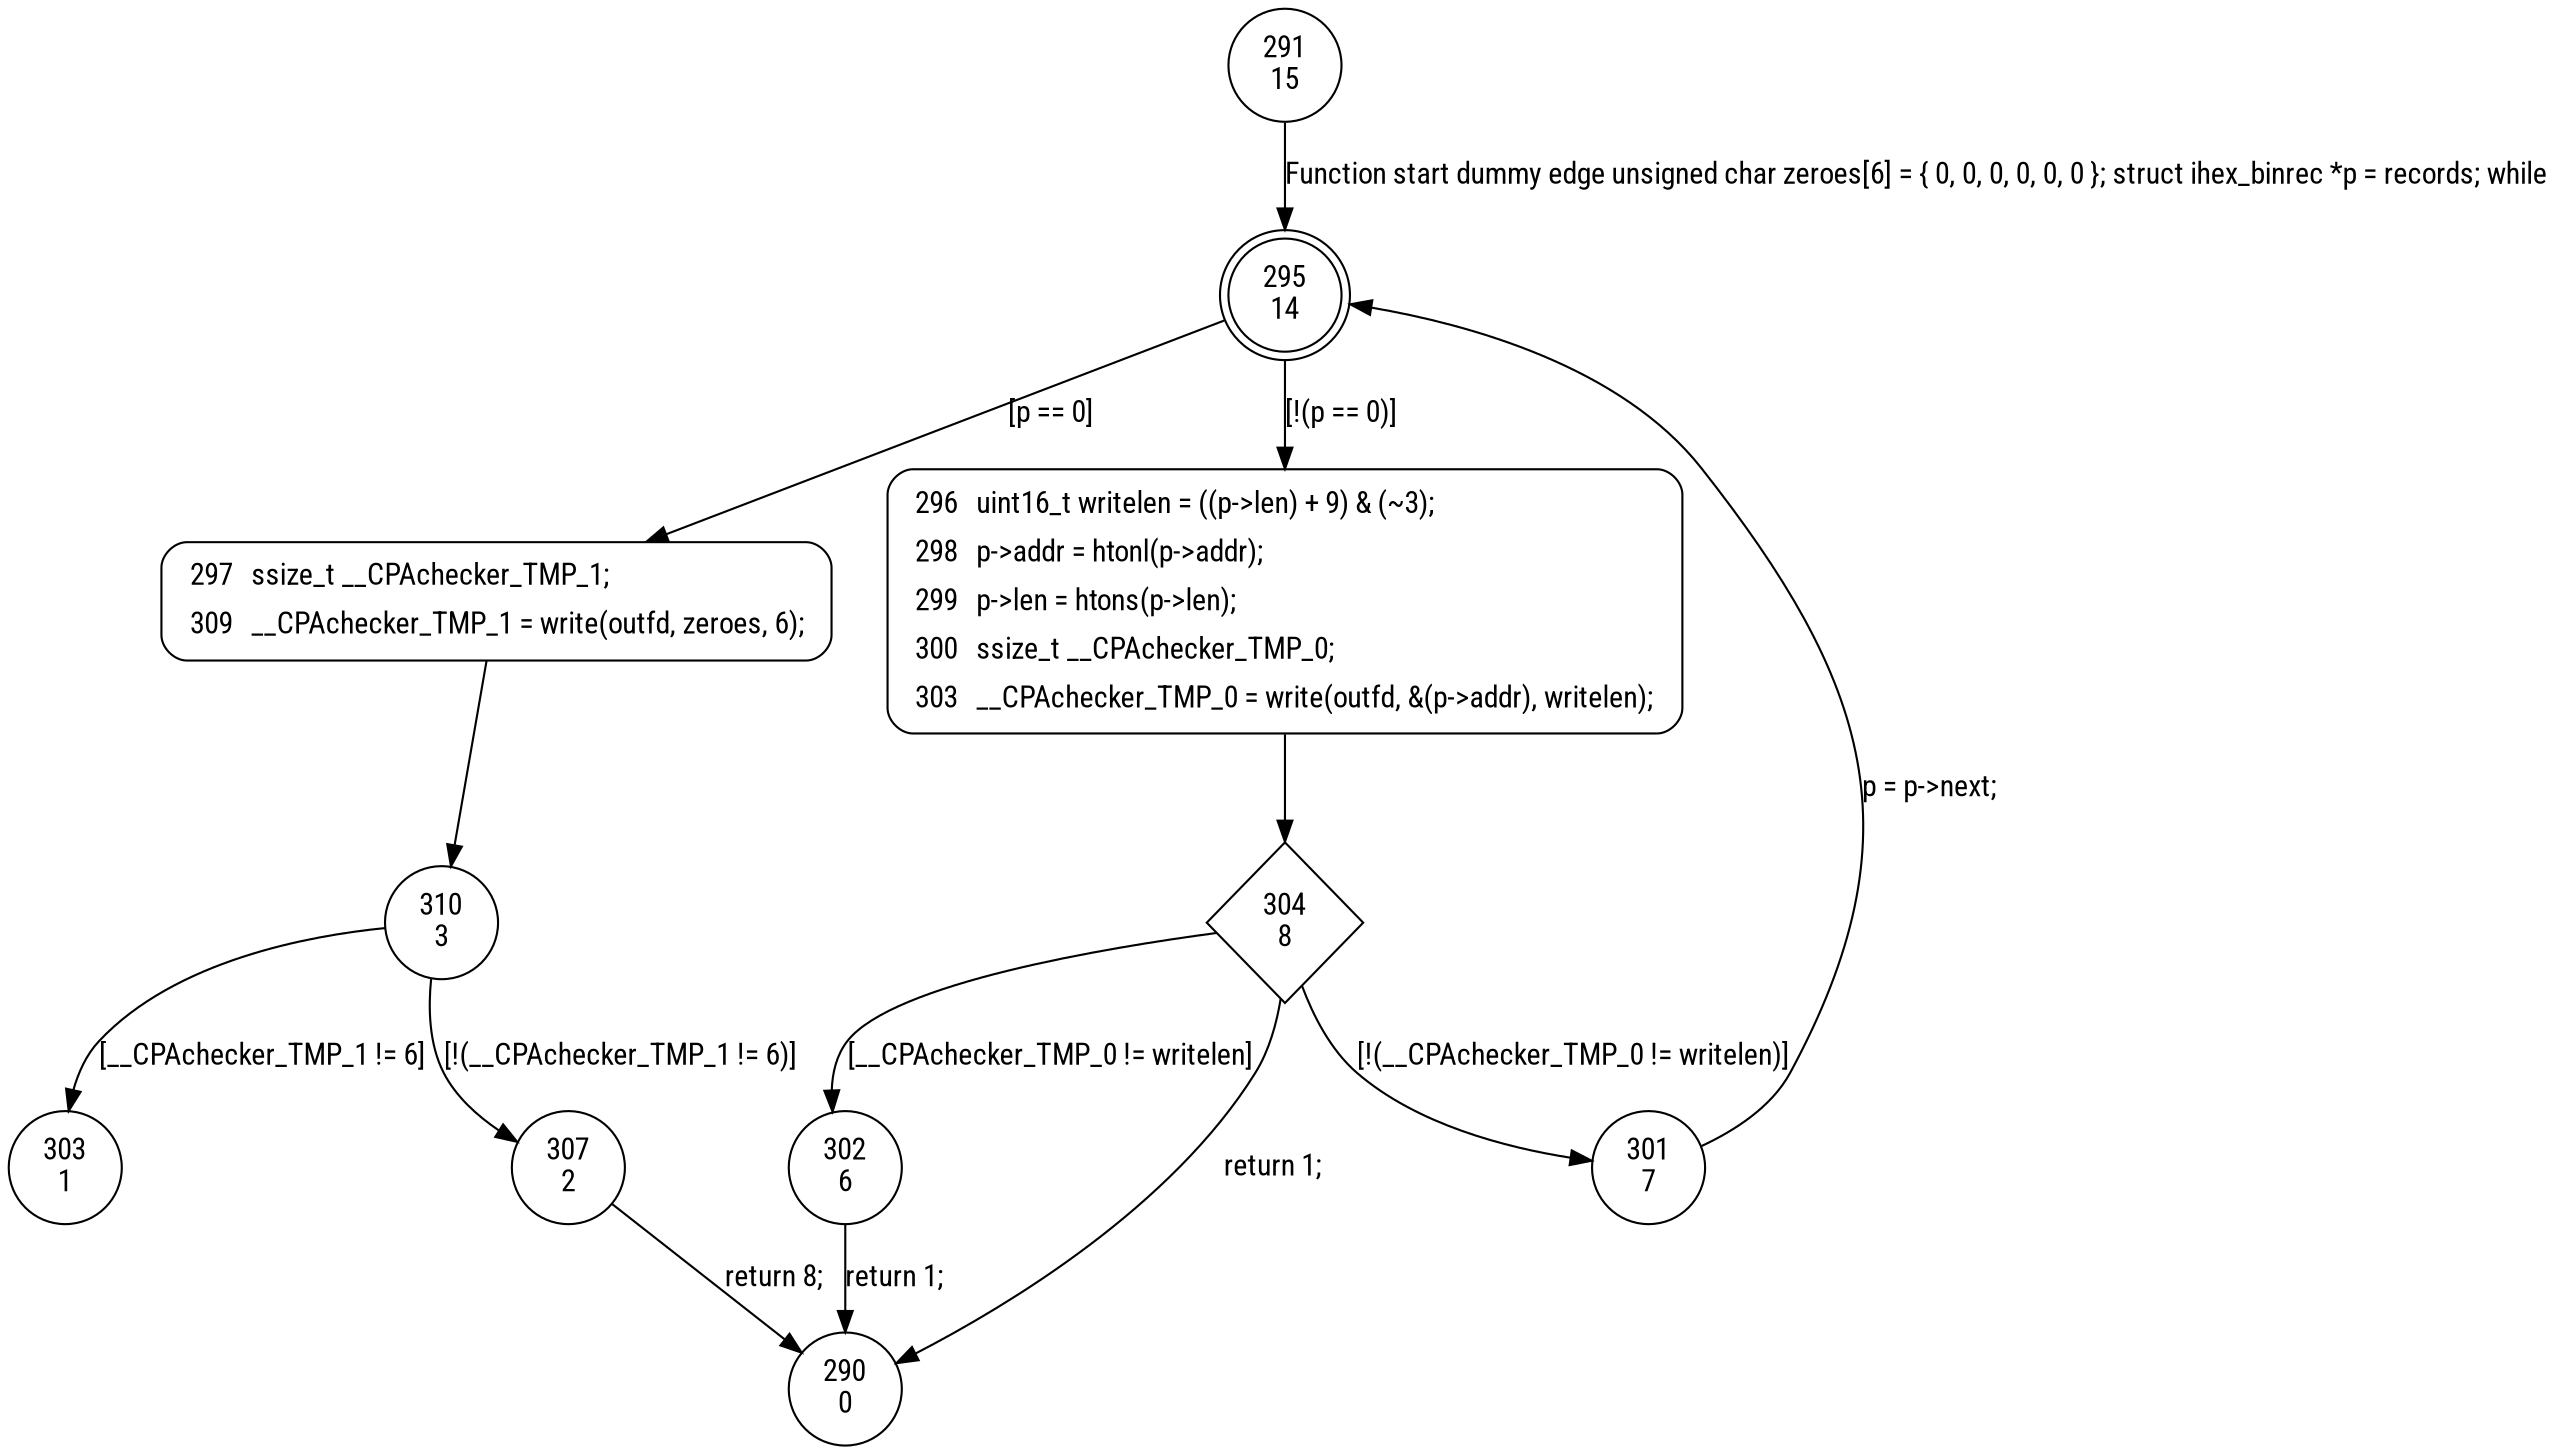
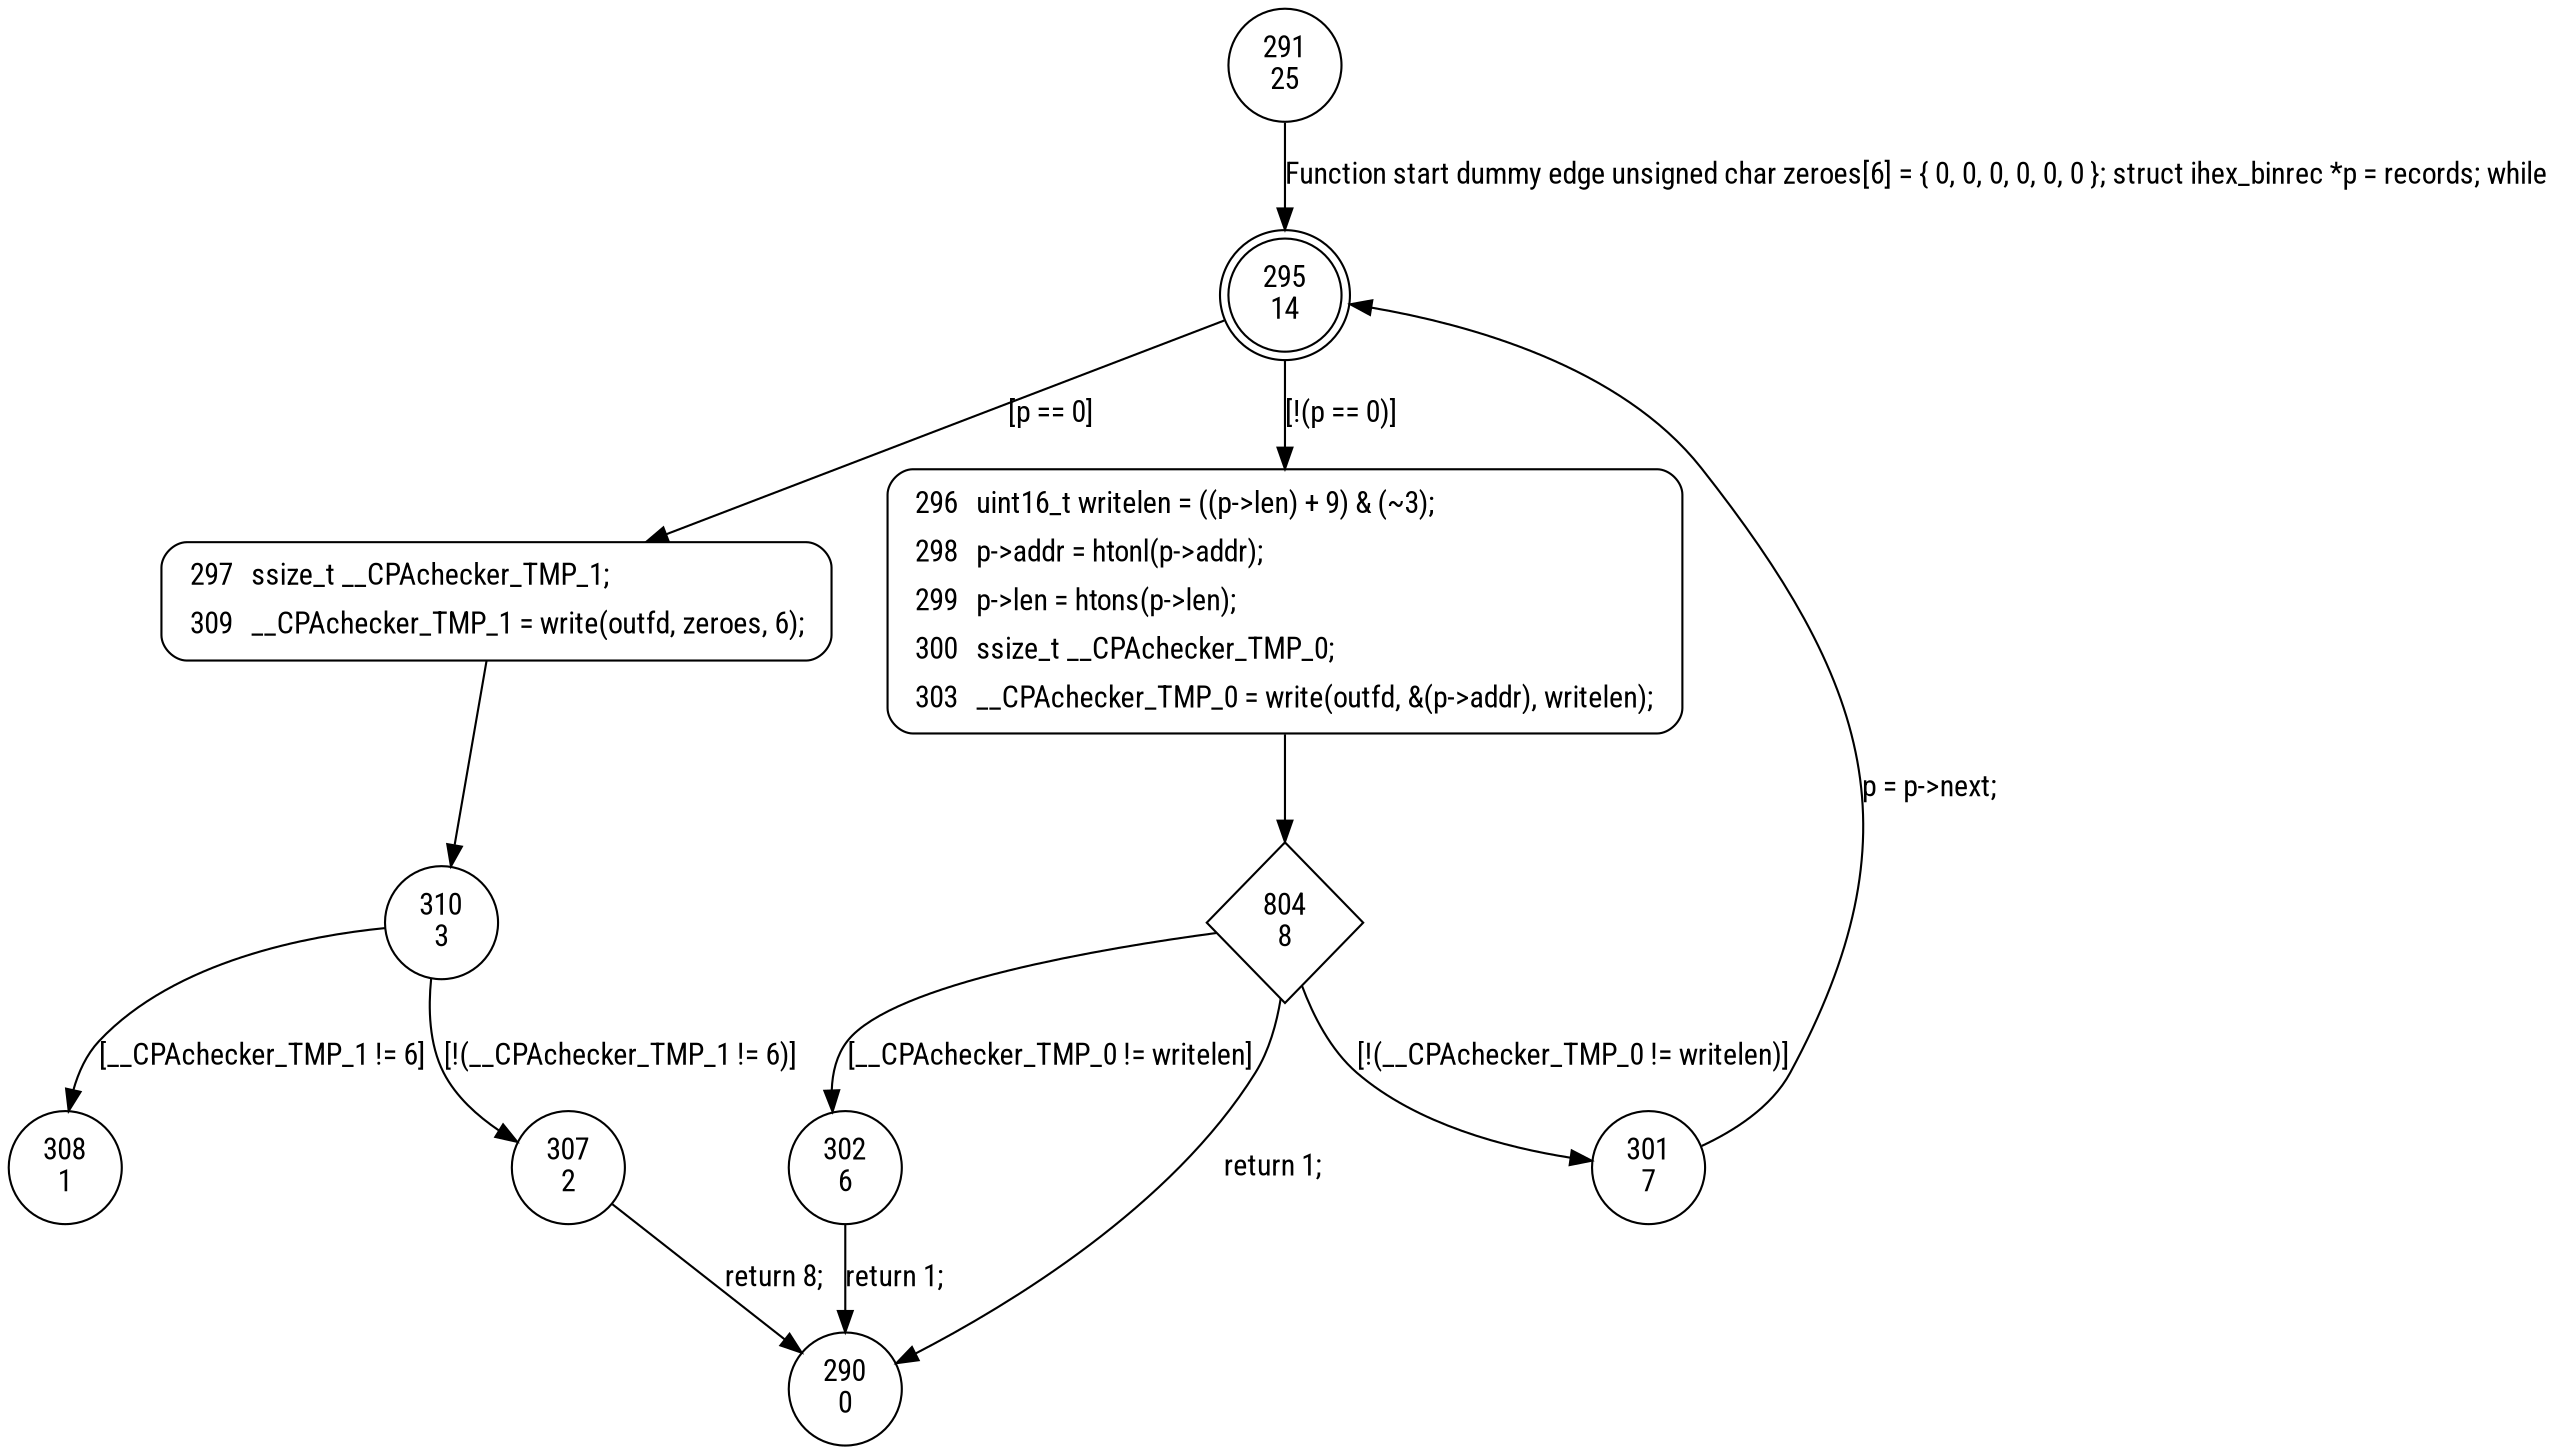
node "291 15": label "291 15" -> "291 25"
node "304 8": label "304 8" -> "804 8"
node "303 1": label "303 1" -> "308 1"
